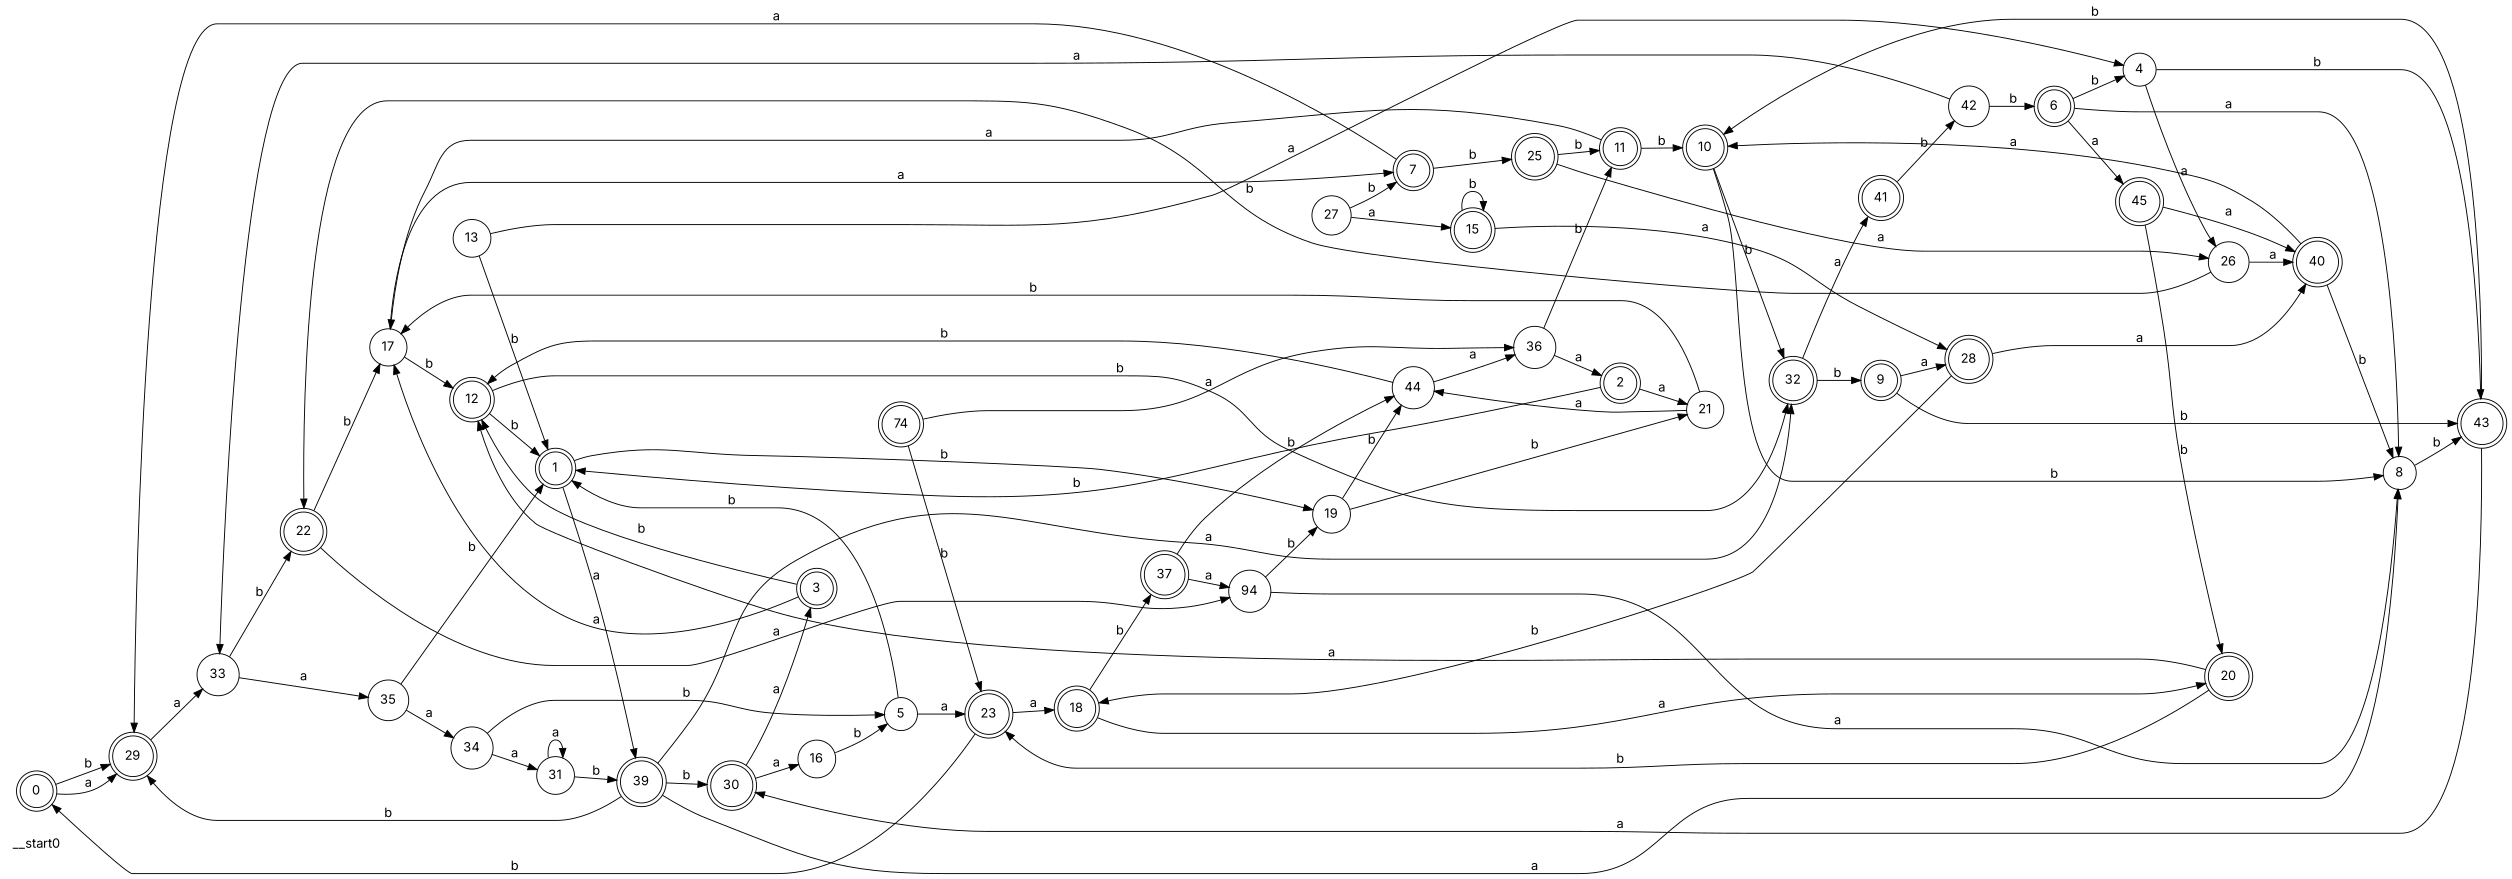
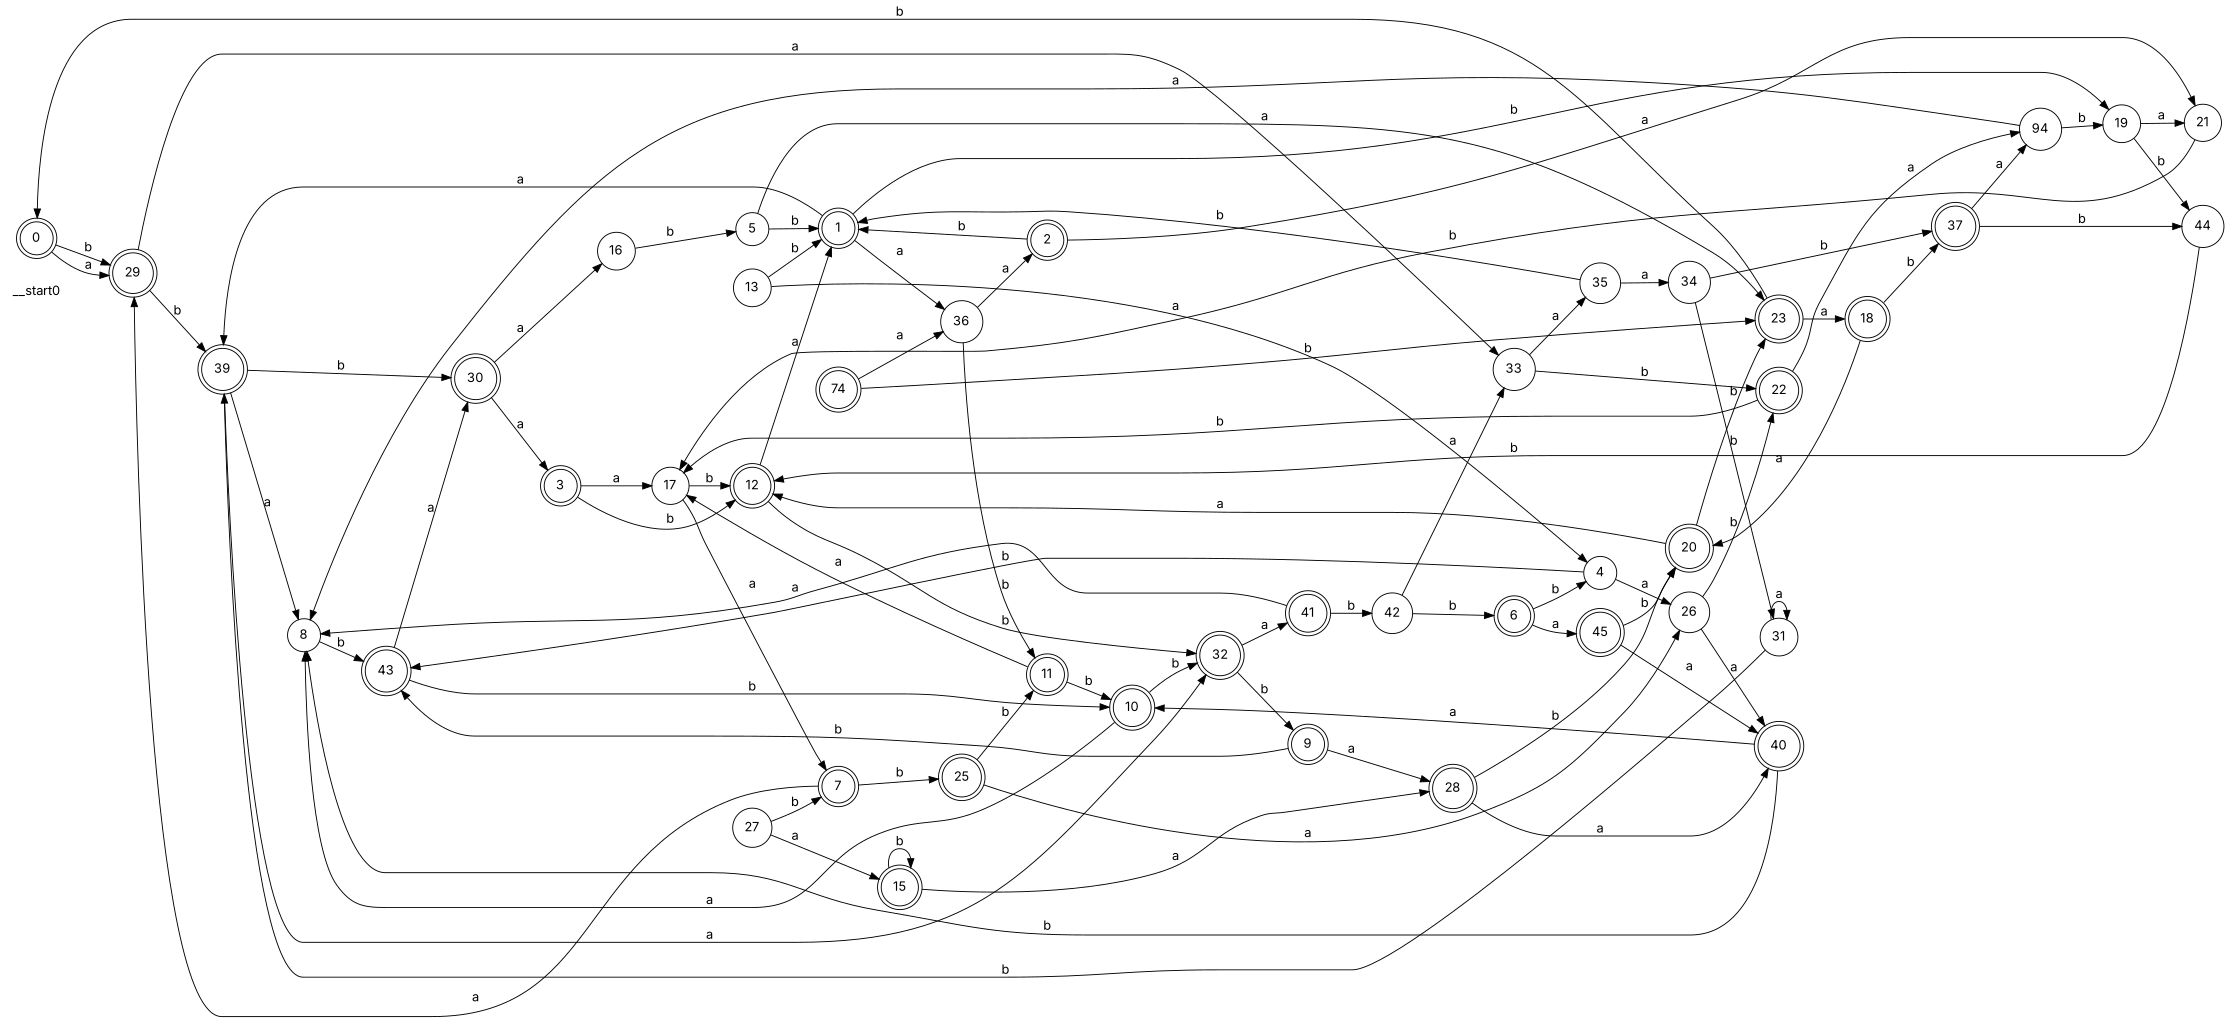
edge "6" -> "8": now "41" -> "8"
edge "44" -> "36": now "1" -> "36"
edge "21" -> "44": removed, label "a"
edge "12" -> "1": label "b" -> "a"
edge "19" -> "21": label "b" -> "a"
edge "10" -> "8": label "b" -> "a"
edge "28" -> "18": now "28" -> "20"
edge "34" -> "5": now "34" -> "37"
edge "34" -> "31": label "a" -> "b"
edge "39" -> "29": reversed
